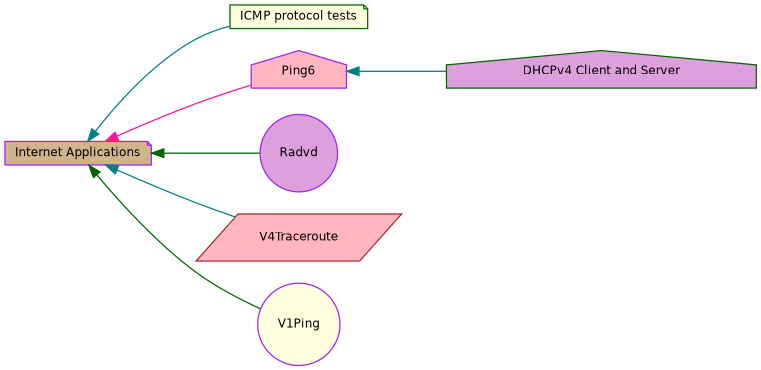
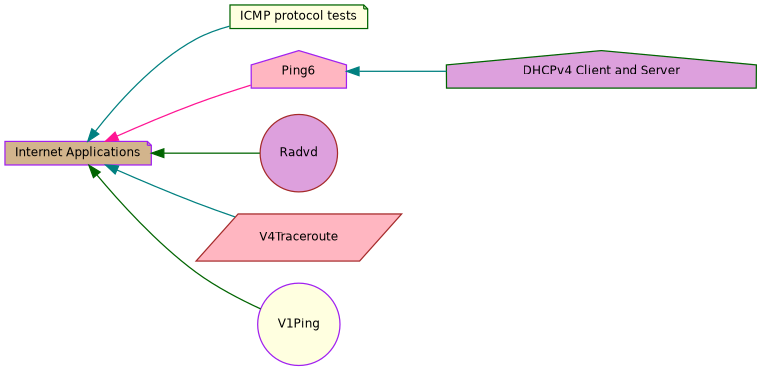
node "Radvd": color purple -> brown
